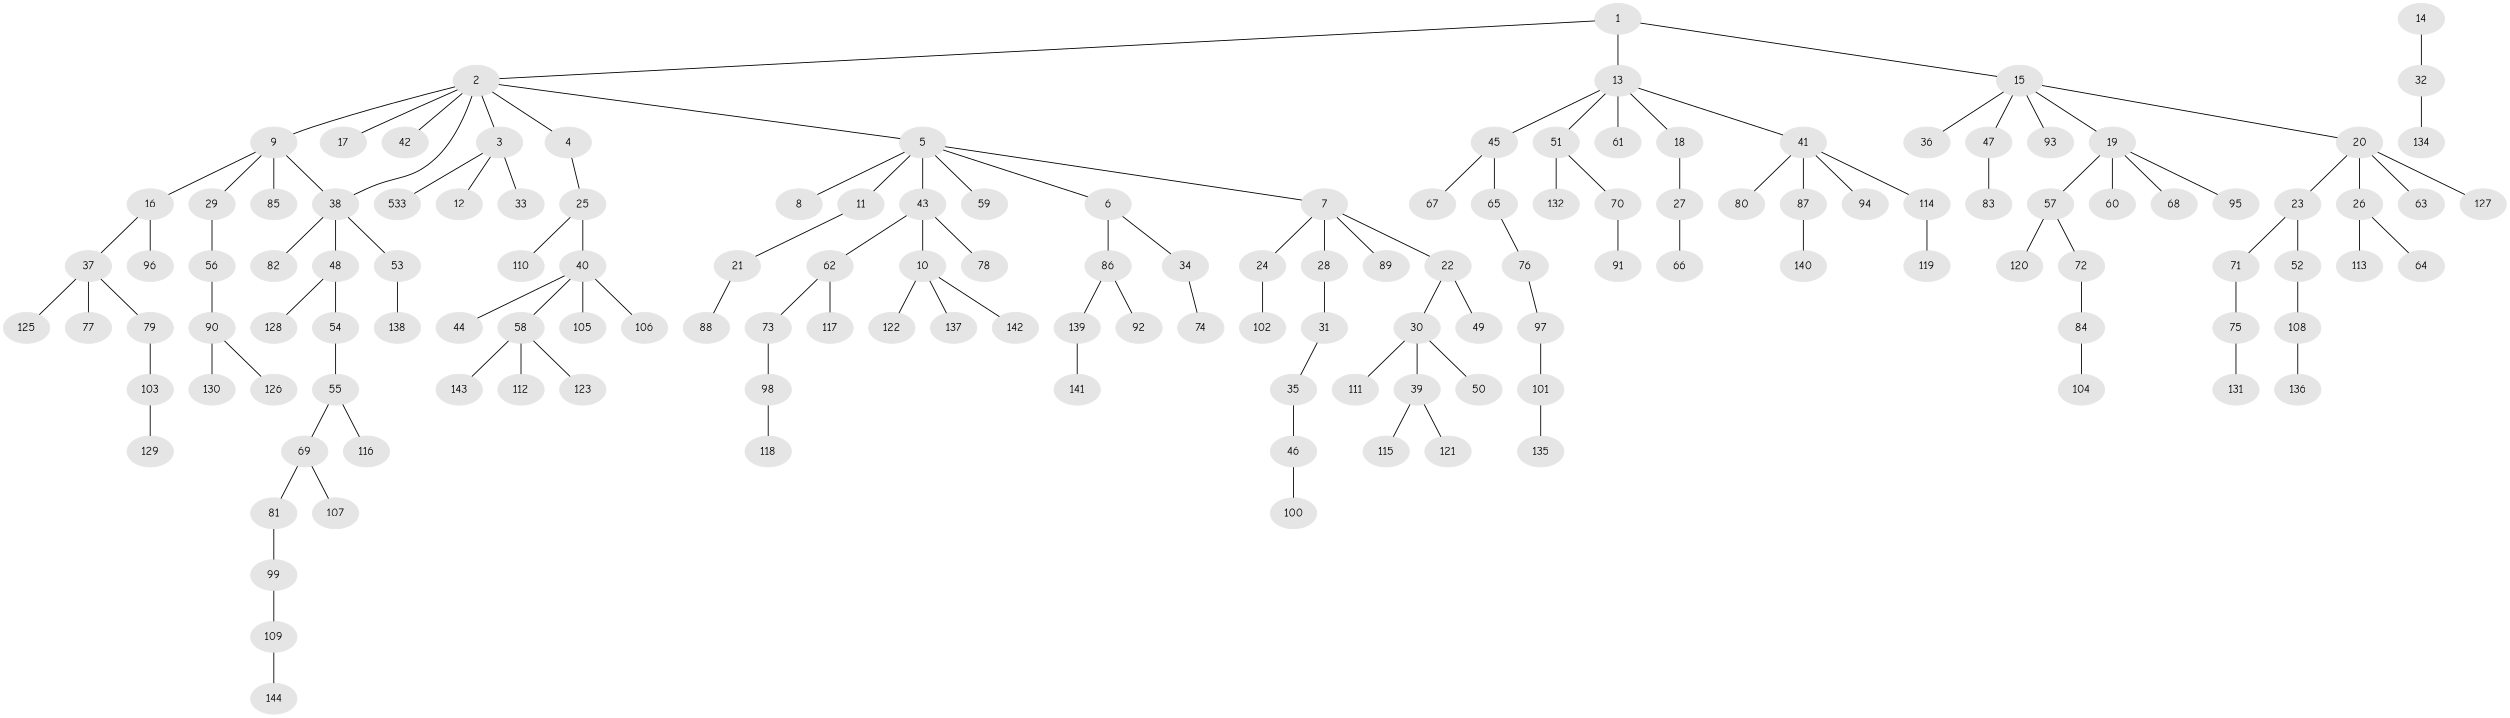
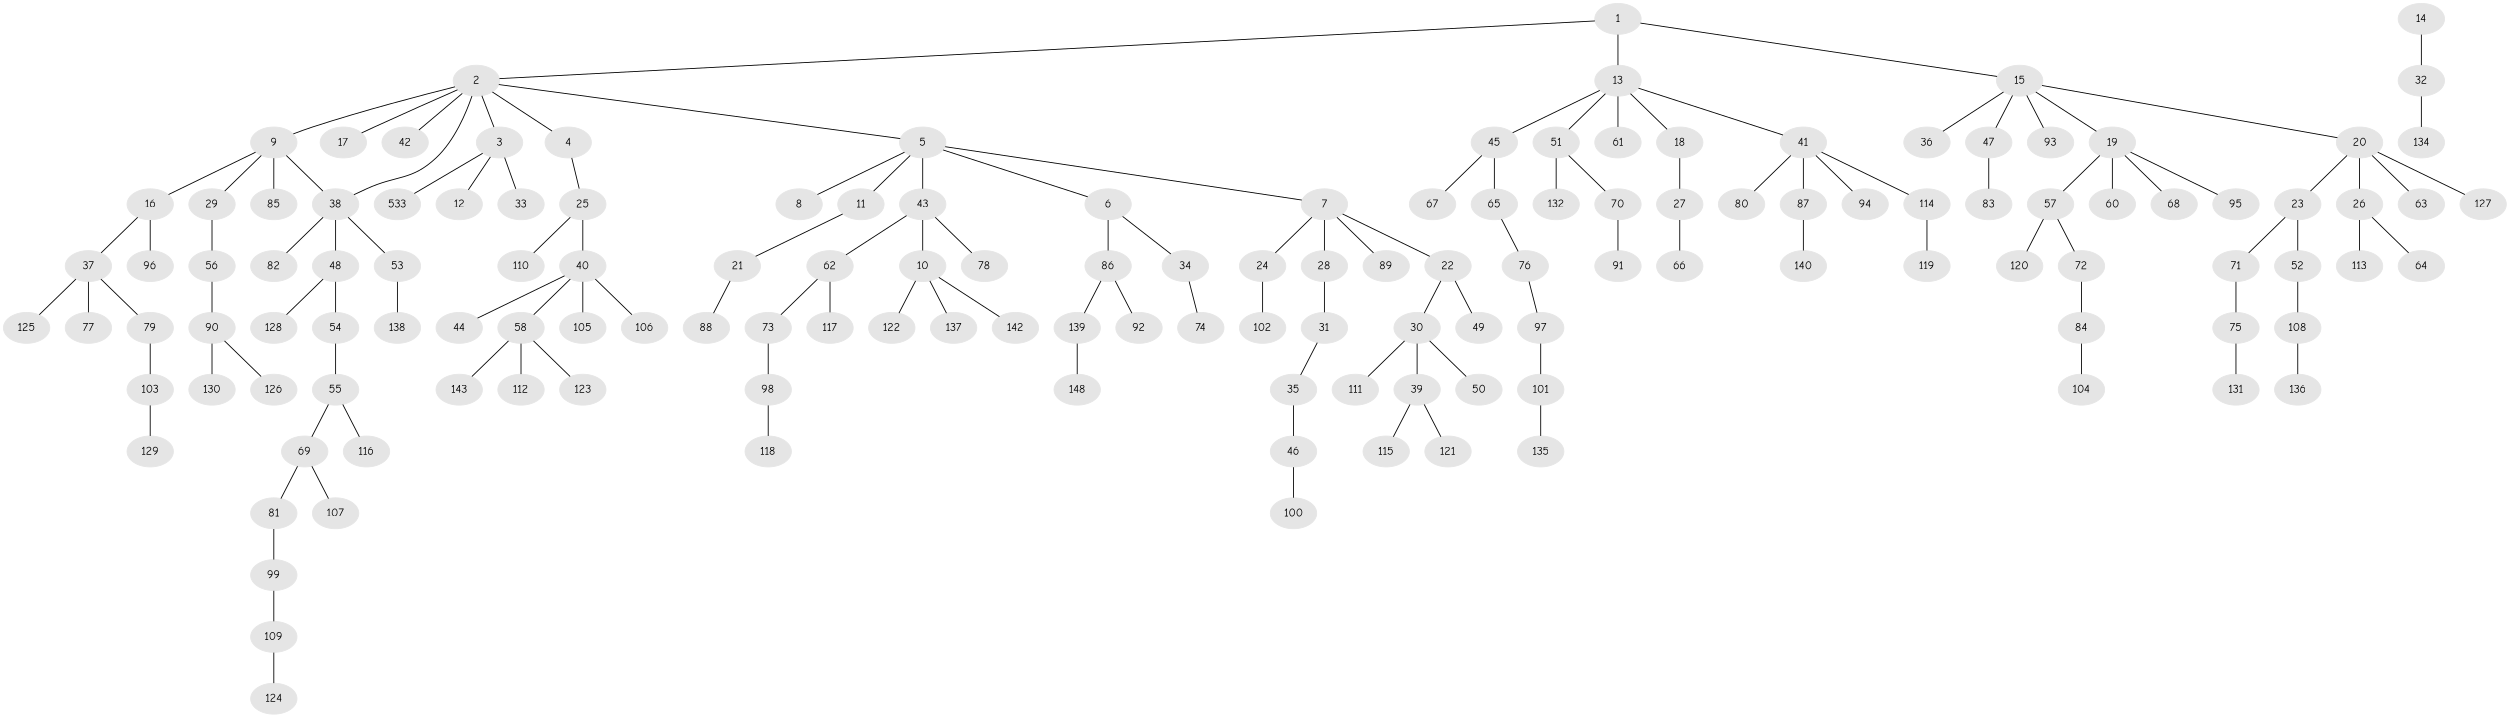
node "59": removed
node "141": label "141" -> "148"
node "144": label "144" -> "124"
